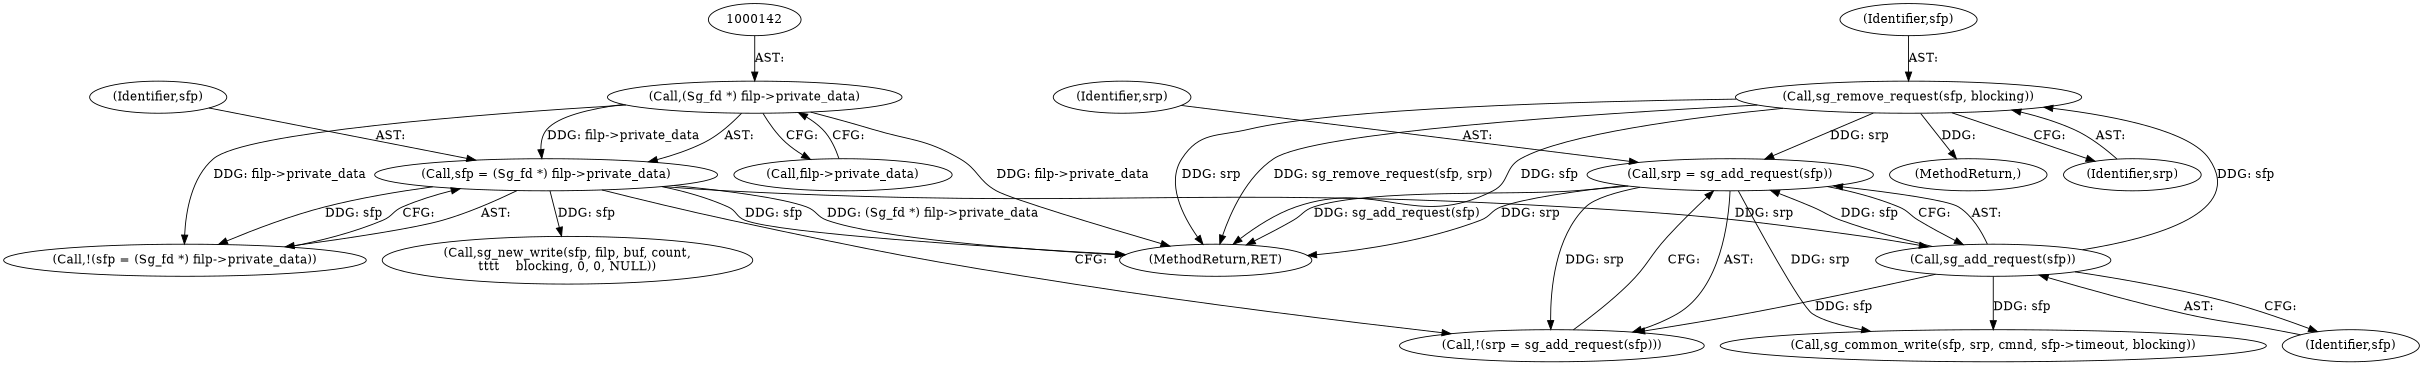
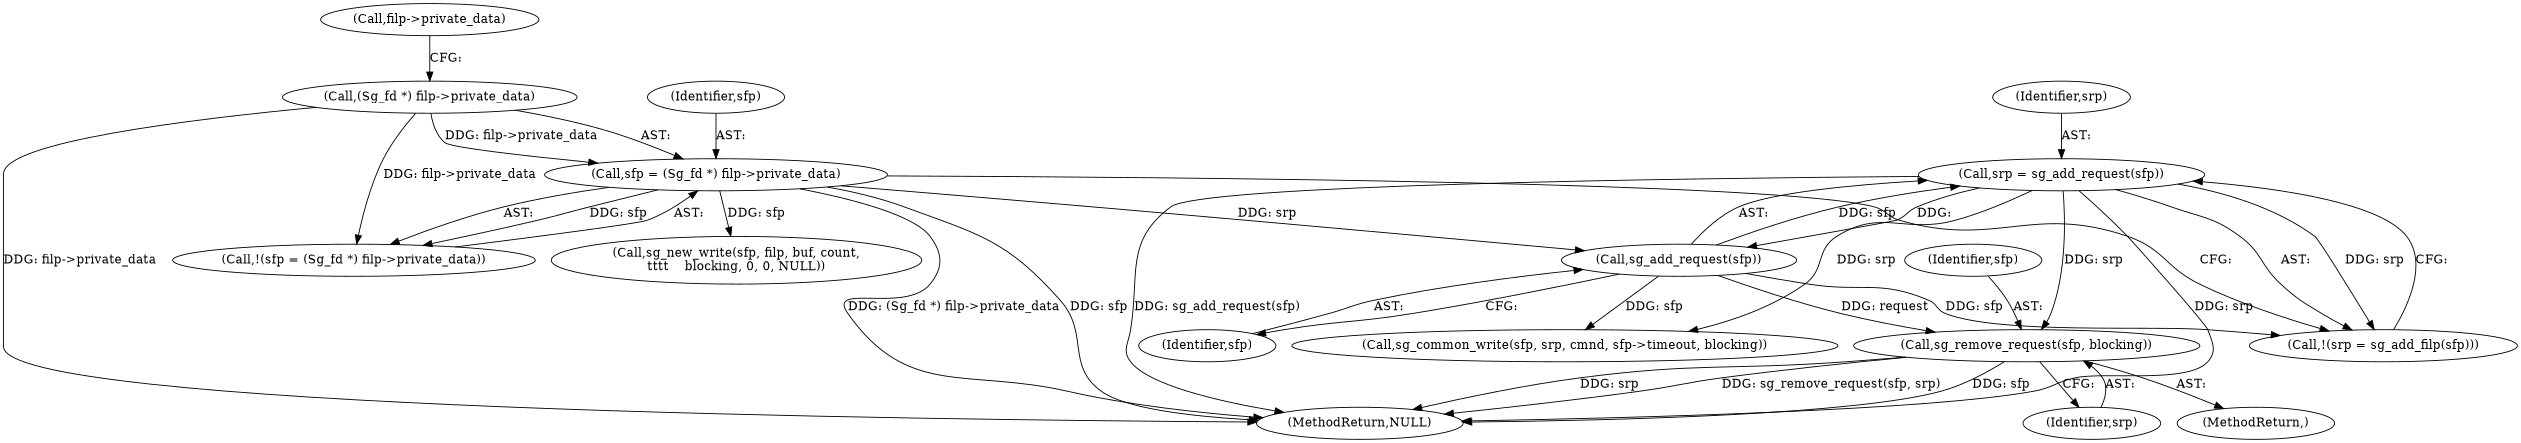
node "1000142": removed
edge "(Call,sg_remove_request(sfp, blocking))" -> "(Call,srp = sg_add_request(sfp))": reversed
edge "(Call,sg_remove_request(sfp, blocking))" -> "(MethodReturn,)": label "DDG: " -> "AST: "
edge "(Call,(Sg_fd *) filp->private_data)" -> "(Call,filp->private_data)": removed, label "CFG:"
edge "(Call,sg_add_request(sfp))" -> "(Call,sg_remove_request(sfp, blocking))": label "DDG: sfp" -> "DDG: request"
edge "(Call,!(sfp = (Sg_fd *) filp->private_data))" -> "(Call,sfp = (Sg_fd *) filp->private_data)": label "CFG: " -> "AST: "
edge "(Call,srp = sg_add_request(sfp))" -> "(Call,sg_add_request(sfp))": label "CFG: " -> "DDG: "
node "(MethodReturn,RET)": label "(MethodReturn,RET)" -> "(MethodReturn,NULL)"
node "(Call,!(srp = sg_add_request(sfp)))": label "(Call,!(srp = sg_add_request(sfp)))" -> "(Call,!(srp = sg_add_filp(sfp)))"
